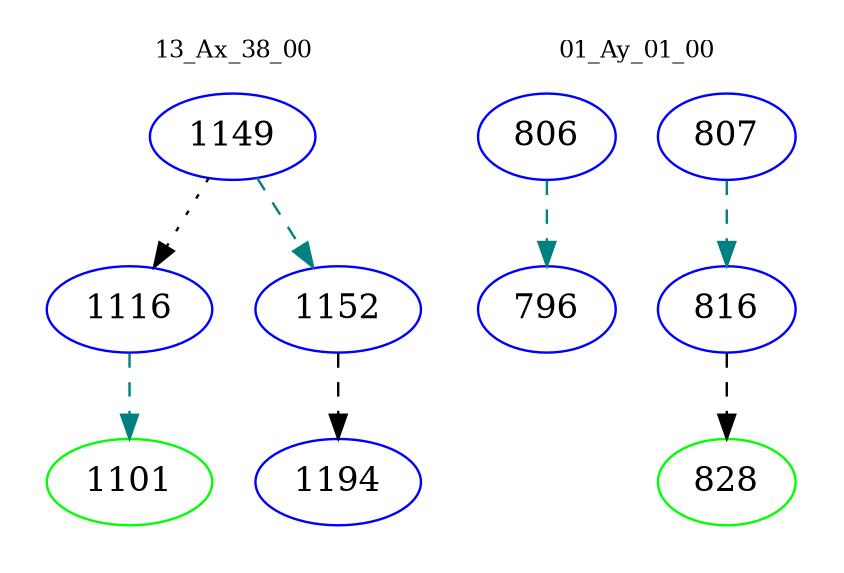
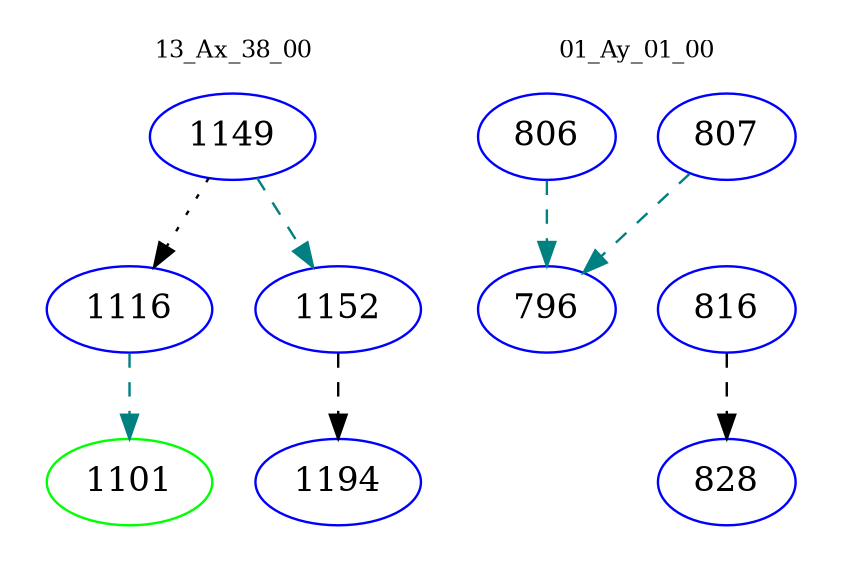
edge "807" -> "816": now "807" -> "796"
node "828": color green -> blue
